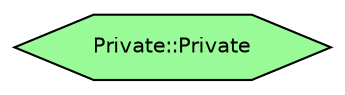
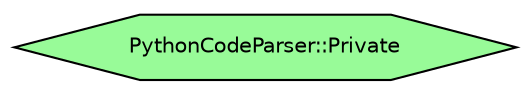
node "Private::Private": label "Private::Private" -> "PythonCodeParser::Private"
